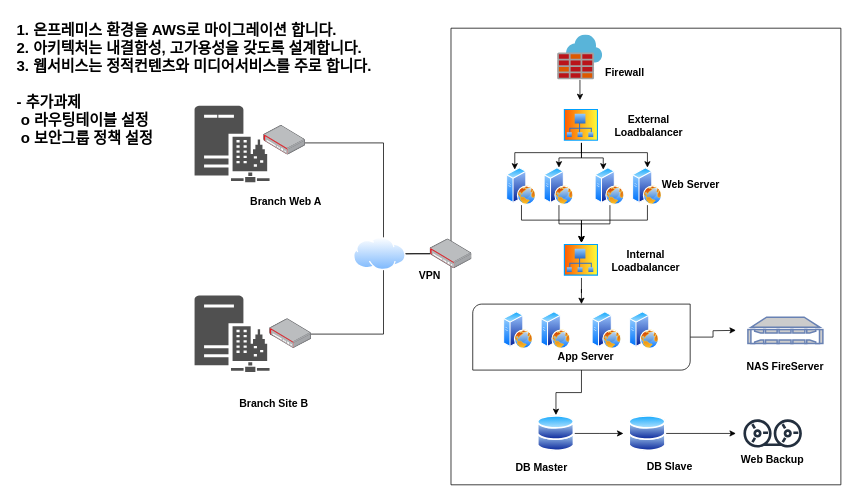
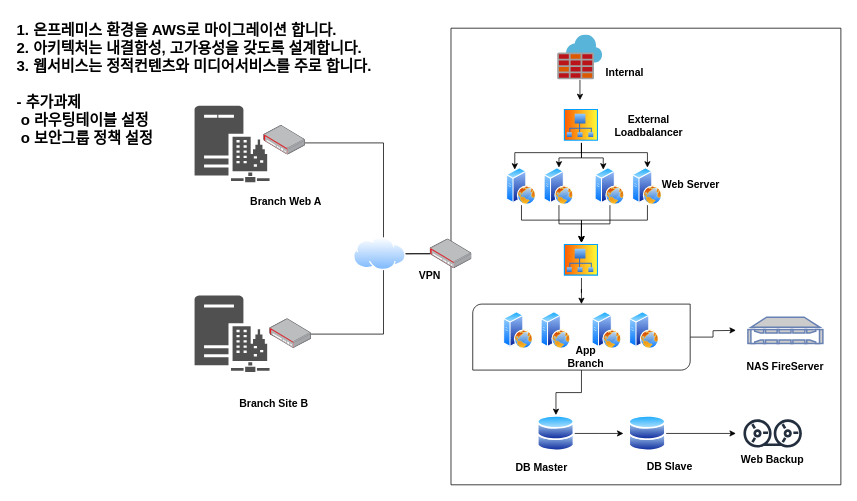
node "Firewall": label "Firewall" -> "Internal"
node "Internal Loadbalancer": removed
node "App Server": label "App Server" -> "App Branch"
